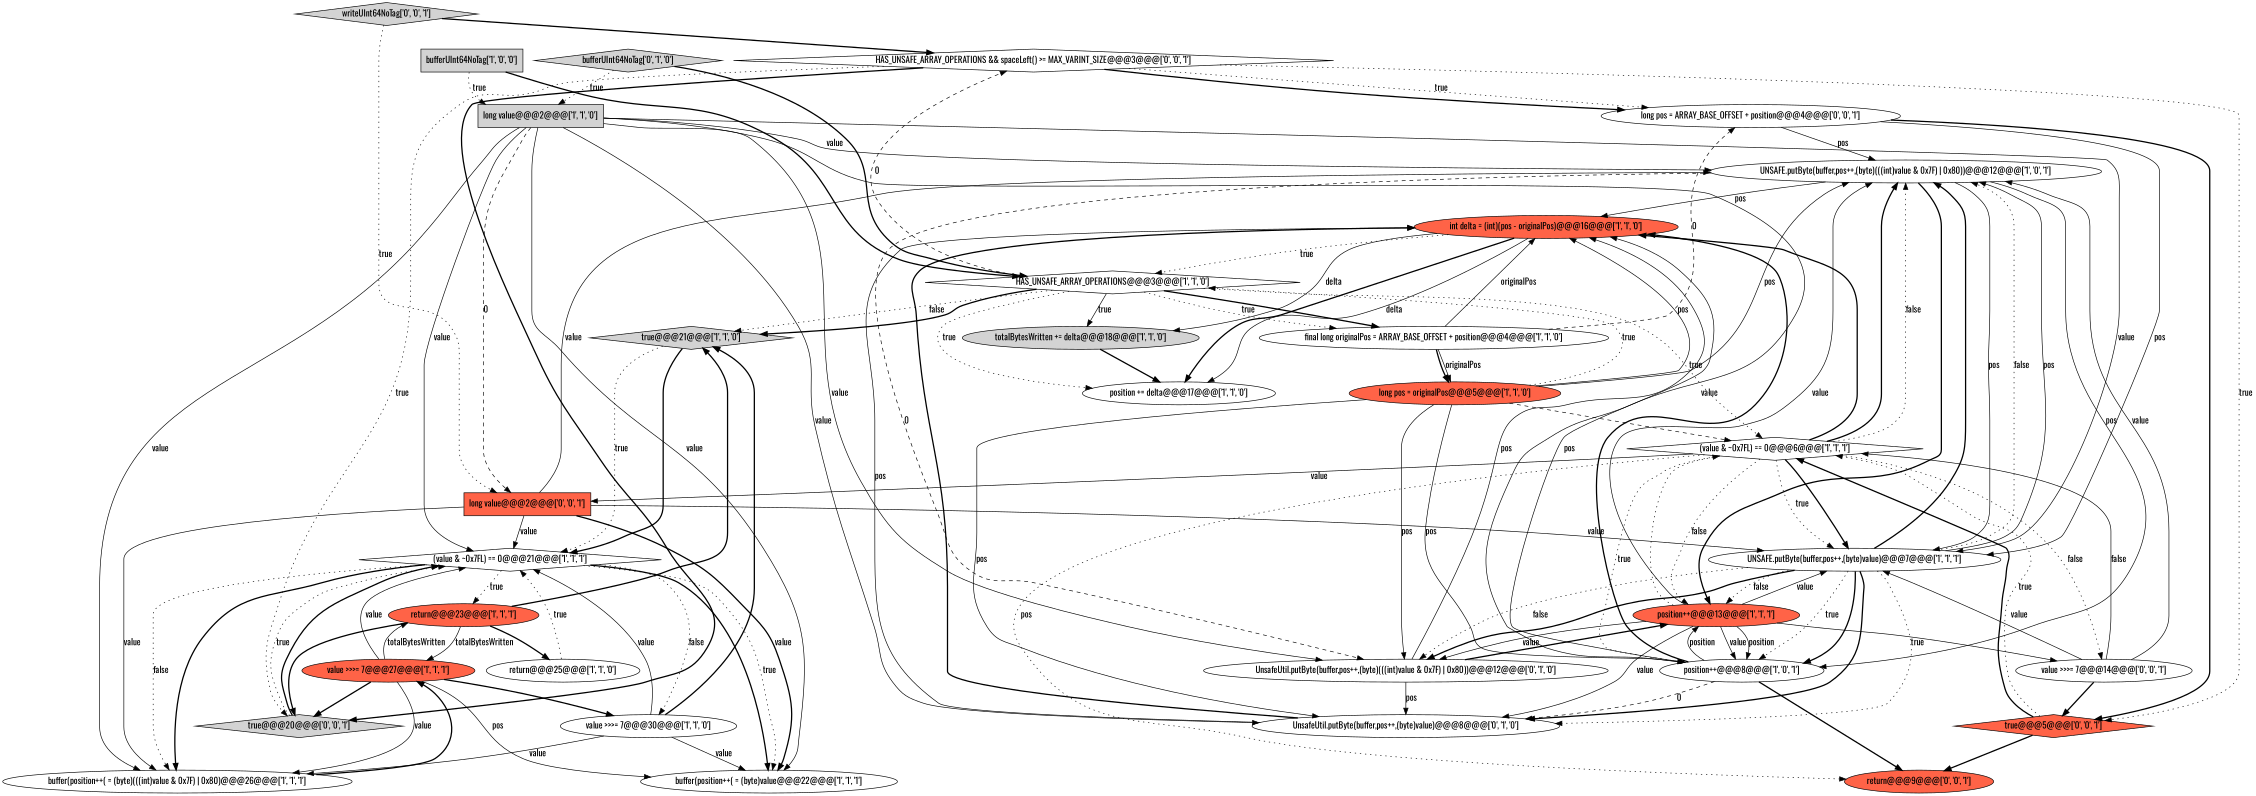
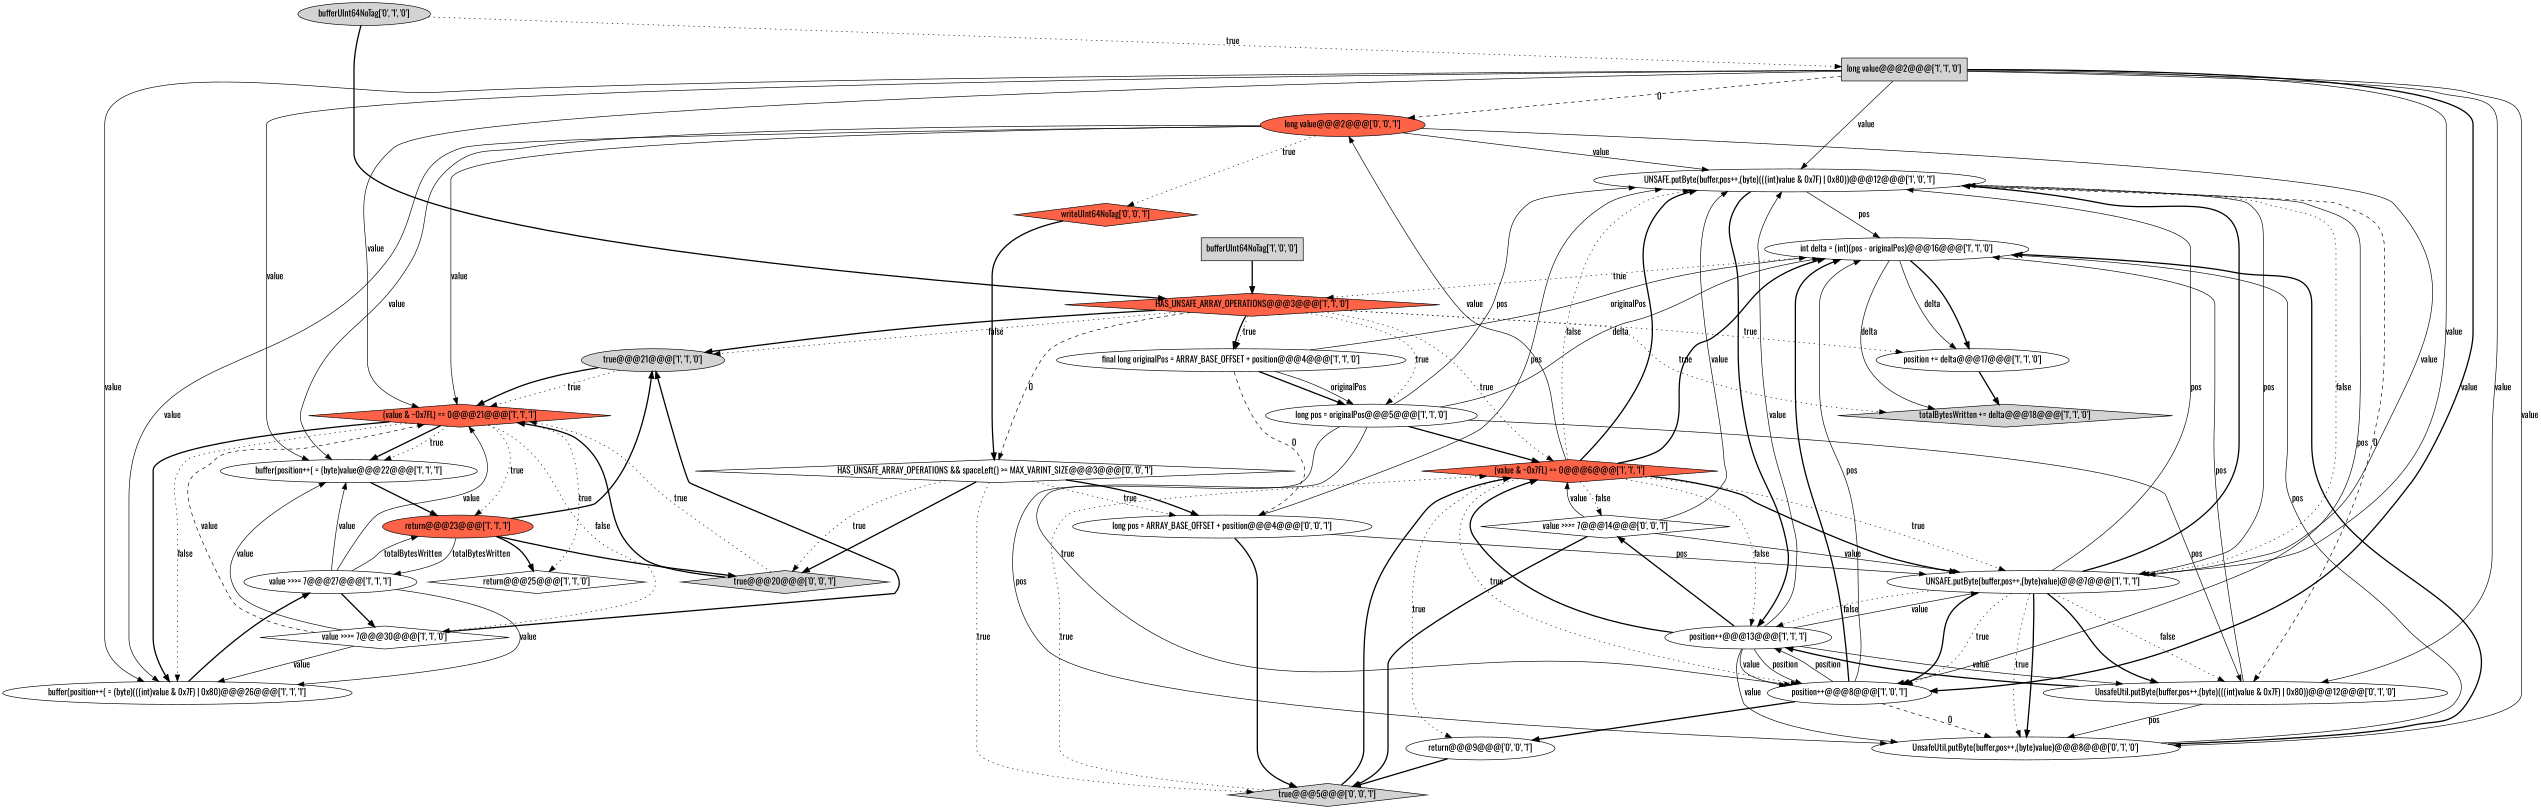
node "writeUInt64NoTag['0', '0', '1']": fillcolor lightgray -> tomato
node "bufferUInt64NoTag['0', '1', '0']": shape diamond -> ellipse
edge "bufferUInt64NoTag['1', '0', '0']" -> "long value@@@2@@@['1', '1', '0']": removed, label "true"
edge "long value@@@2@@@['1', '1', '0']" -> "position++@@@8@@@['1', '0', '1']": style solid -> bold
node "int delta = (int)(pos - originalPos)@@@16@@@['1', '1', '0']": fillcolor tomato -> white
node "HAS_UNSAFE_ARRAY_OPERATIONS@@@3@@@['1', '1', '0']": fillcolor white -> tomato
edge "writeUInt64NoTag['0', '0', '1']" -> "long value@@@2@@@['0', '0', '1']": reversed
edge "long pos = originalPos@@@5@@@['1', '1', '0']" -> "HAS_UNSAFE_ARRAY_OPERATIONS@@@3@@@['1', '1', '0']": reversed
edge "HAS_UNSAFE_ARRAY_OPERATIONS@@@3@@@['1', '1', '0']" -> "totalBytesWritten += delta@@@18@@@['1', '1', '0']": style solid -> dotted
edge "long pos = originalPos@@@5@@@['1', '1', '0']" -> "int delta = (int)(pos - originalPos)@@@16@@@['1', '1', '0']": label "pos" -> "delta"
node "true@@@21@@@['1', '1', '0']": shape diamond -> ellipse
node "totalBytesWritten += delta@@@18@@@['1', '1', '0']": shape ellipse -> diamond
edge "totalBytesWritten += delta@@@18@@@['1', '1', '0']" -> "position += delta@@@17@@@['1', '1', '0']": reversed
node "long pos = originalPos@@@5@@@['1', '1', '0']": fillcolor tomato -> white
edge "long pos = originalPos@@@5@@@['1', '1', '0']" -> "(value & ~0x7FL) == 0@@@6@@@['1', '1', '1']": style dashed -> bold
node "(value & ~0x7FL) == 0@@@6@@@['1', '1', '1']": fillcolor white -> tomato
edge "buffer(position++( = (byte)value@@@22@@@['1', '1', '1']" -> "return@@@23@@@['1', '1', '1']": added
node "long value@@@2@@@['0', '0', '1']": shape box -> ellipse
edge "position++@@@13@@@['1', '1', '1']" -> "(value & ~0x7FL) == 0@@@6@@@['1', '1', '1']": style dotted -> bold
edge "long pos = originalPos@@@5@@@['1', '1', '0']" -> "position++@@@8@@@['1', '0', '1']": label "pos" -> "true"
node "(value & ~0x7FL) == 0@@@21@@@['1', '1', '1']": fillcolor white -> tomato
edge "value >>>= 7@@@14@@@['0', '0', '1']" -> "(value & ~0x7FL) == 0@@@6@@@['1', '1', '1']": label "false" -> "value"
edge "long value@@@2@@@['0', '0', '1']" -> "buffer(position++( = (byte)value@@@22@@@['1', '1', '1']": style bold -> solid
edge "return@@@25@@@['1', '1', '0']" -> "(value & ~0x7FL) == 0@@@21@@@['1', '1', '1']": reversed
edge "(value & ~0x7FL) == 0@@@6@@@['1', '1', '1']" -> "return@@@9@@@['0', '0', '1']": label "pos" -> "true"
node "position++@@@13@@@['1', '1', '1']": fillcolor tomato -> white
edge "value >>>= 7@@@30@@@['1', '1', '0']" -> "(value & ~0x7FL) == 0@@@21@@@['1', '1', '1']": style solid -> dashed
edge "position++@@@13@@@['1', '1', '1']" -> "value >>>= 7@@@14@@@['0', '0', '1']": style solid -> bold
node "value >>>= 7@@@27@@@['1', '1', '1']": fillcolor tomato -> white
node "return@@@25@@@['1', '1', '0']": shape ellipse -> diamond
node "value >>>= 7@@@14@@@['0', '0', '1']": shape ellipse -> diamond
edge "value >>>= 7@@@27@@@['1', '1', '1']" -> "true@@@20@@@['0', '0', '1']": removed
edge "value >>>= 7@@@27@@@['1', '1', '1']" -> "buffer(position++( = (byte)value@@@22@@@['1', '1', '1']": label "pos" -> "value"
node "value >>>= 7@@@30@@@['1', '1', '0']": shape ellipse -> diamond
node "true@@@5@@@['0', '0', '1']": fillcolor tomato -> lightgray
edge "true@@@5@@@['0', '0', '1']" -> "return@@@9@@@['0', '0', '1']": reversed
node "return@@@9@@@['0', '0', '1']": fillcolor tomato -> white
